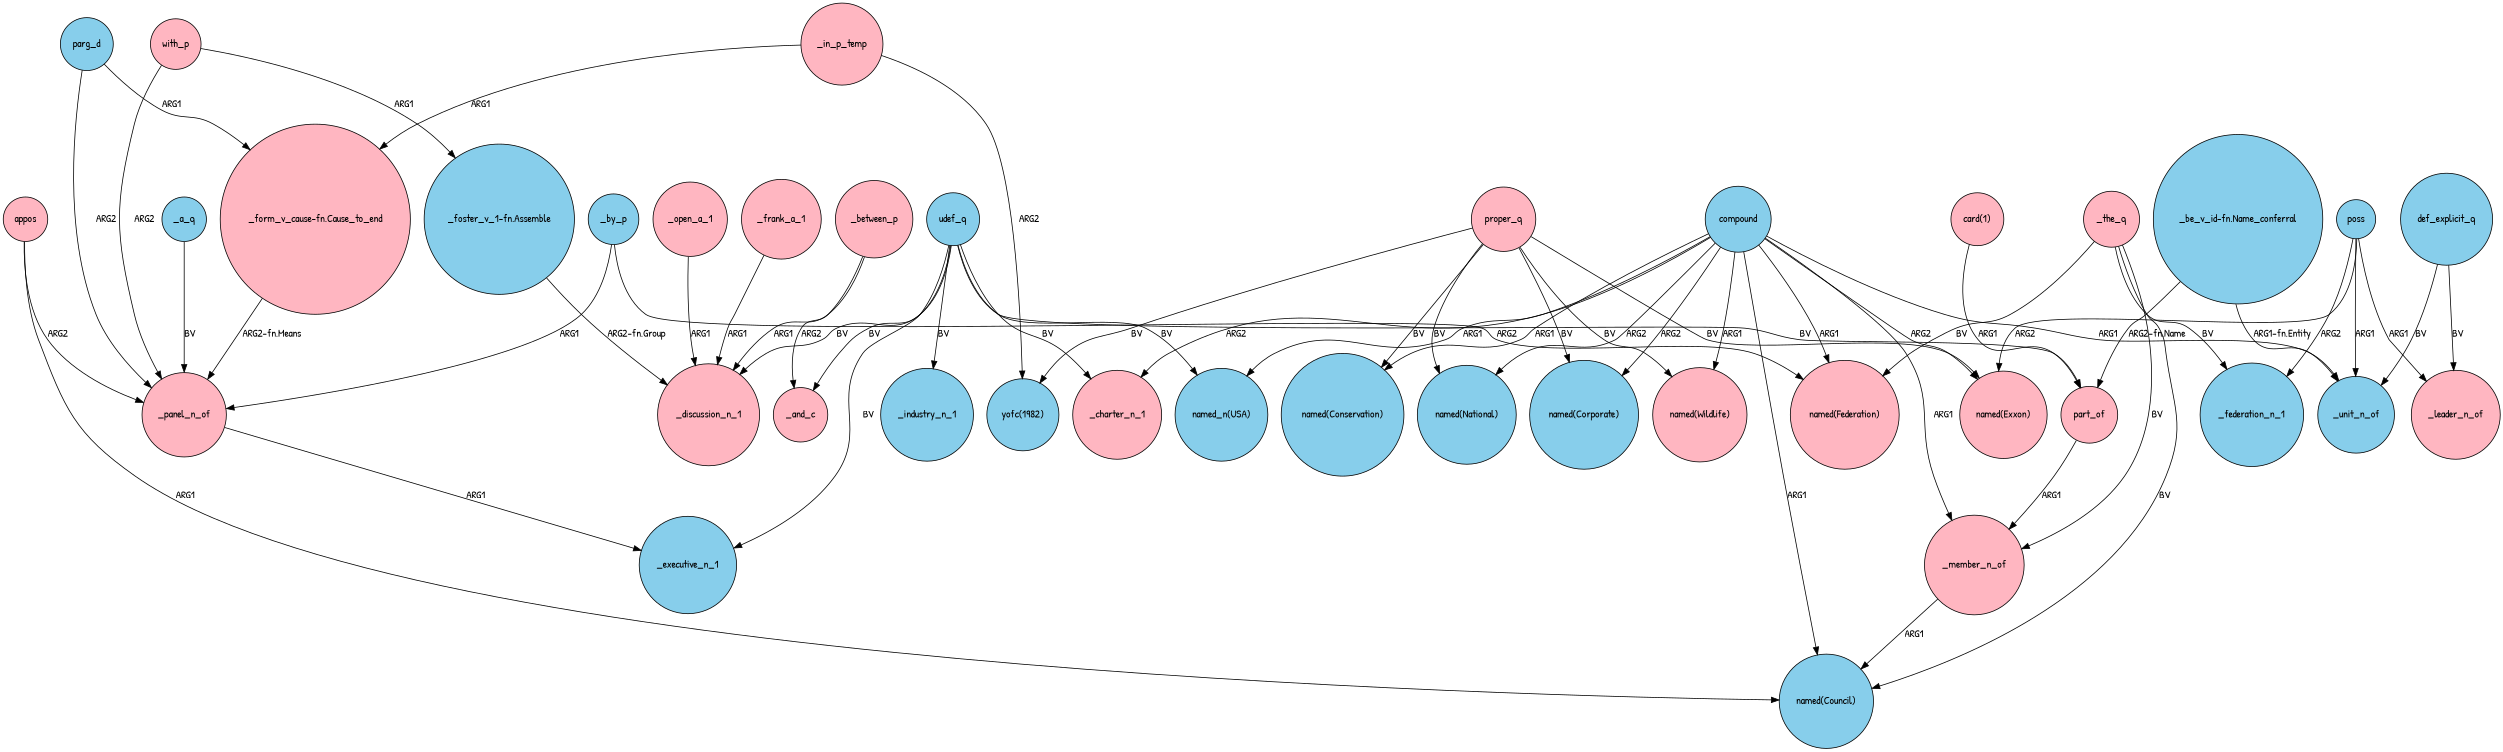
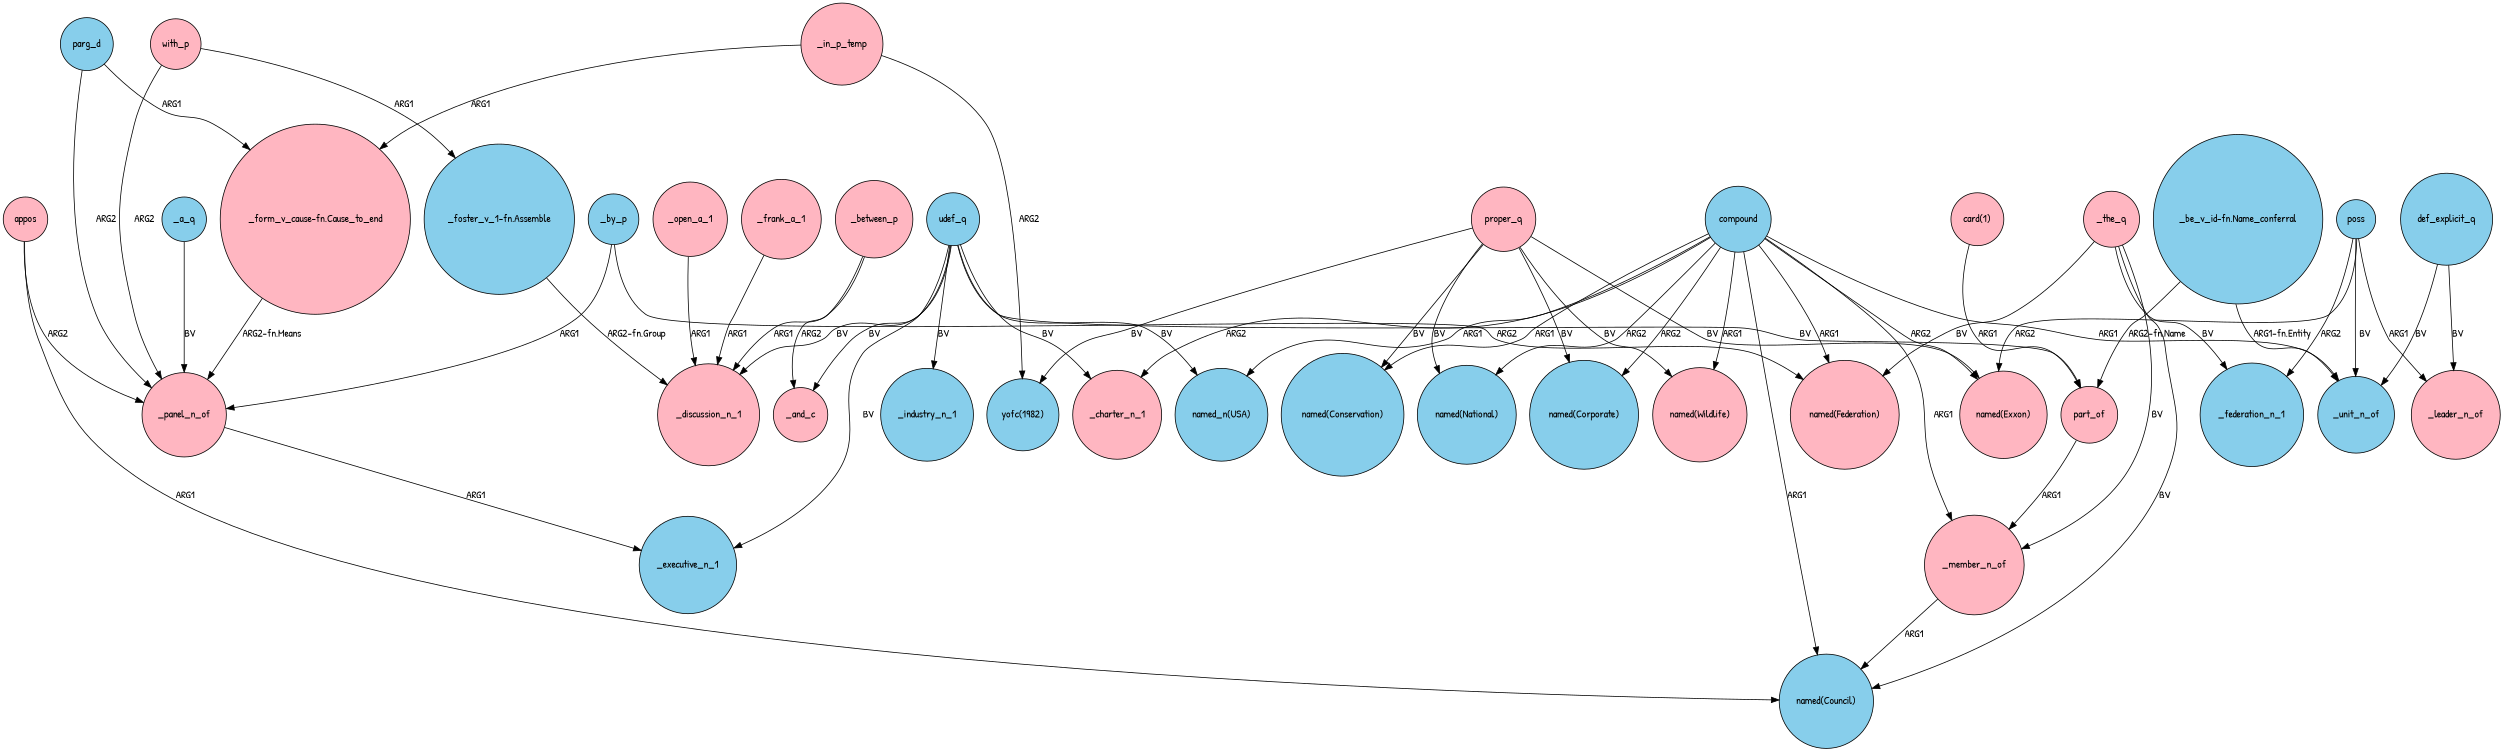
edge "poss" -> "_unit_n_of": label "ARG1" -> "BV"
